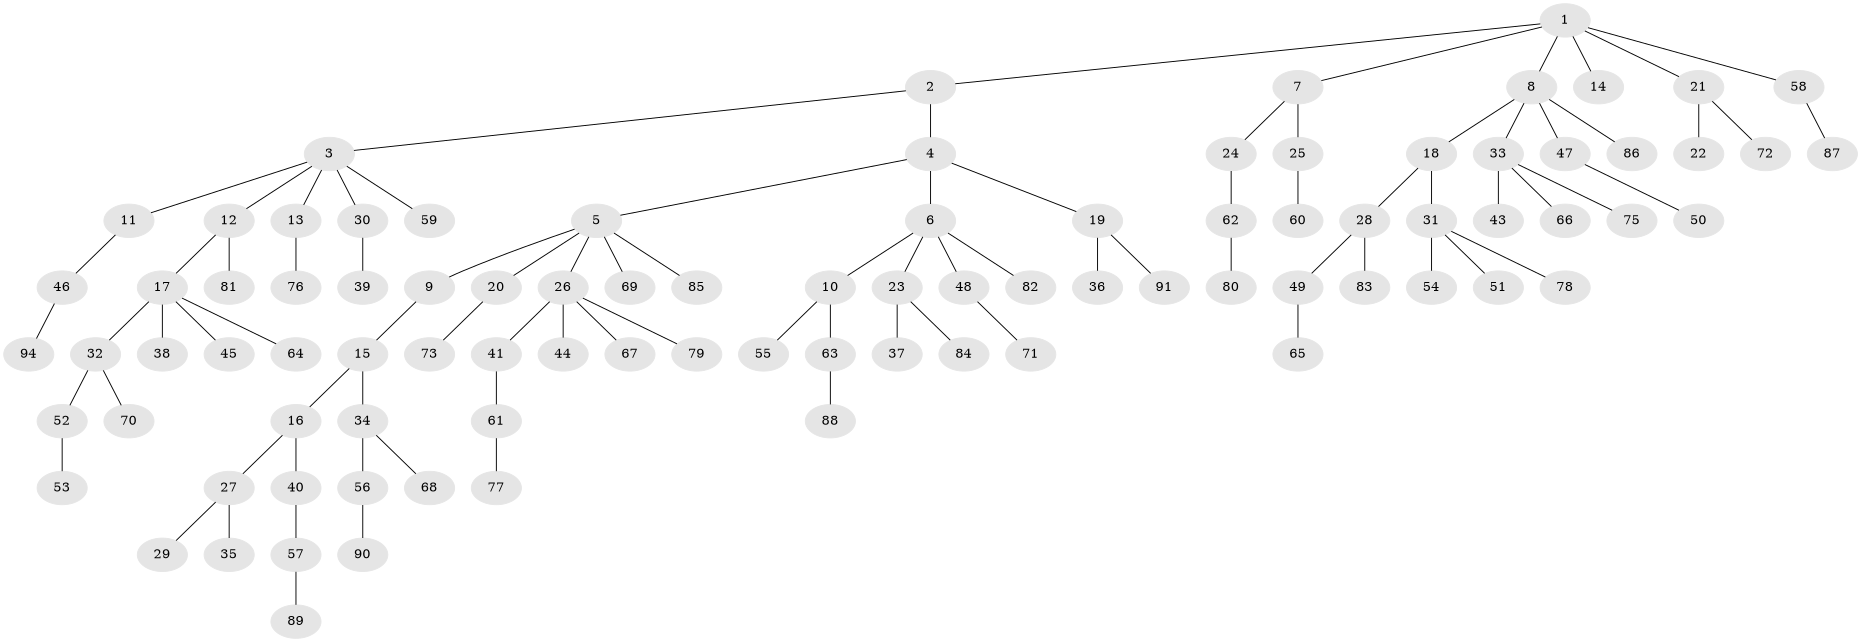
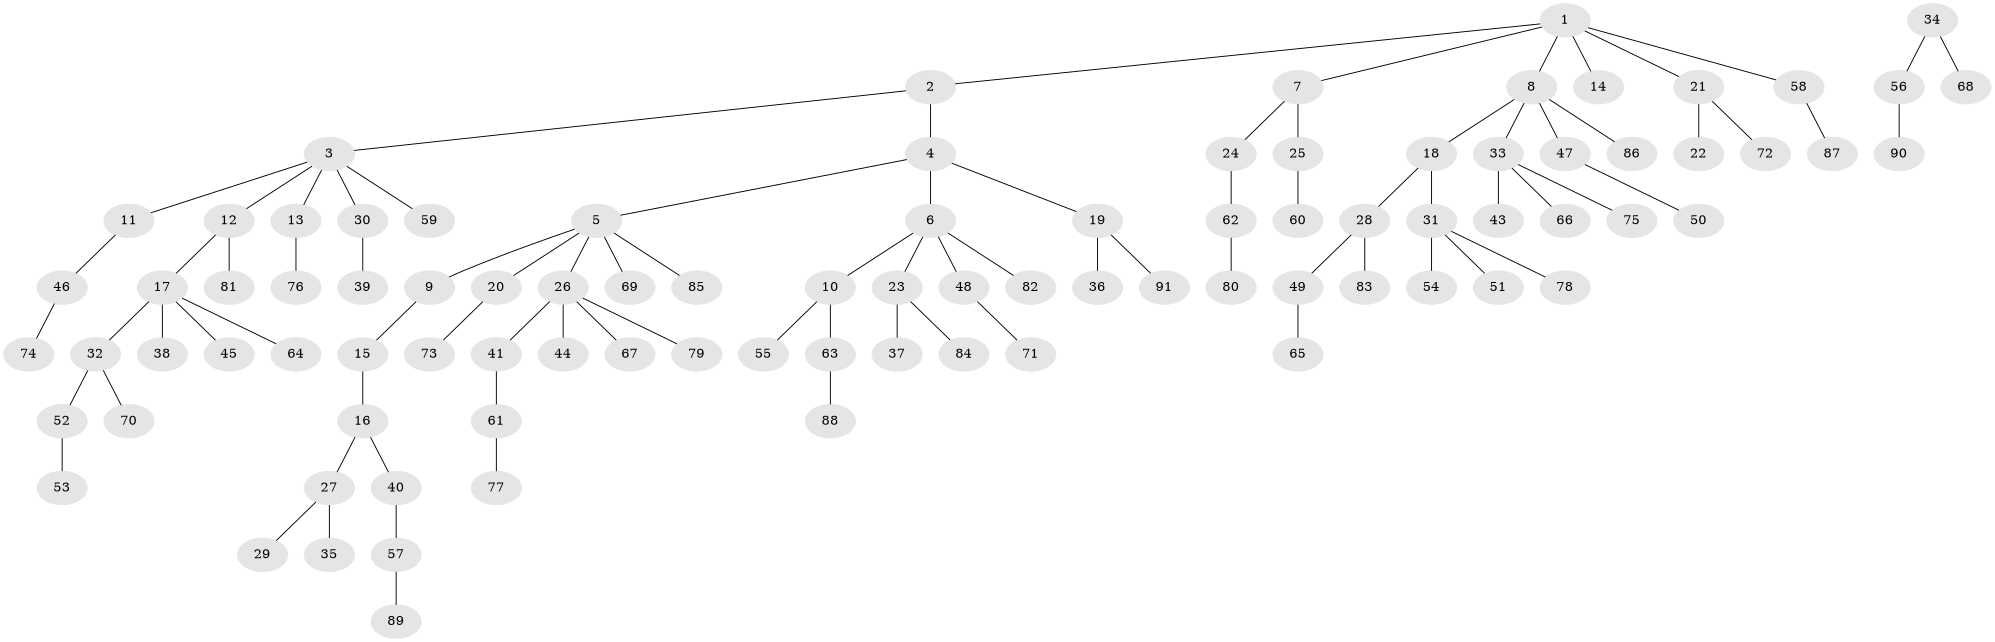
node "94": label "94" -> "74"
edge "15" -- "34": removed
